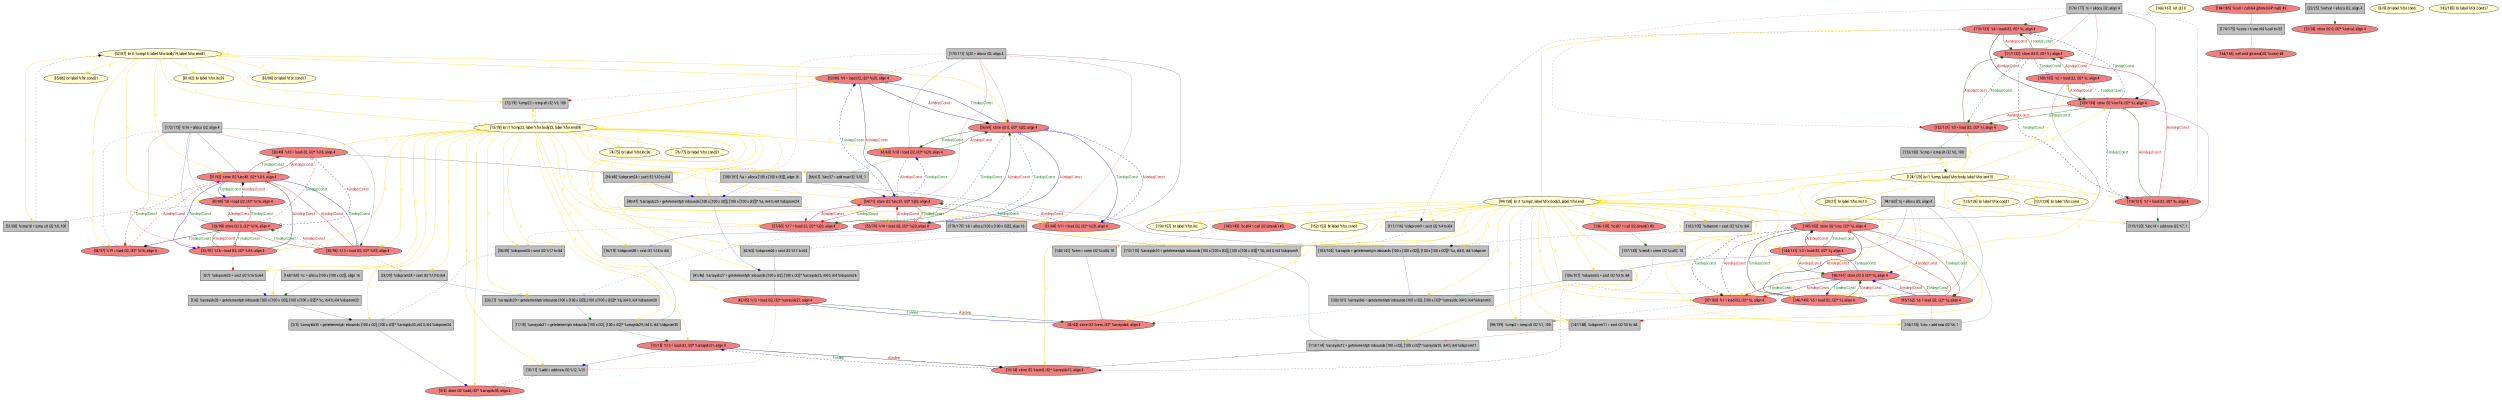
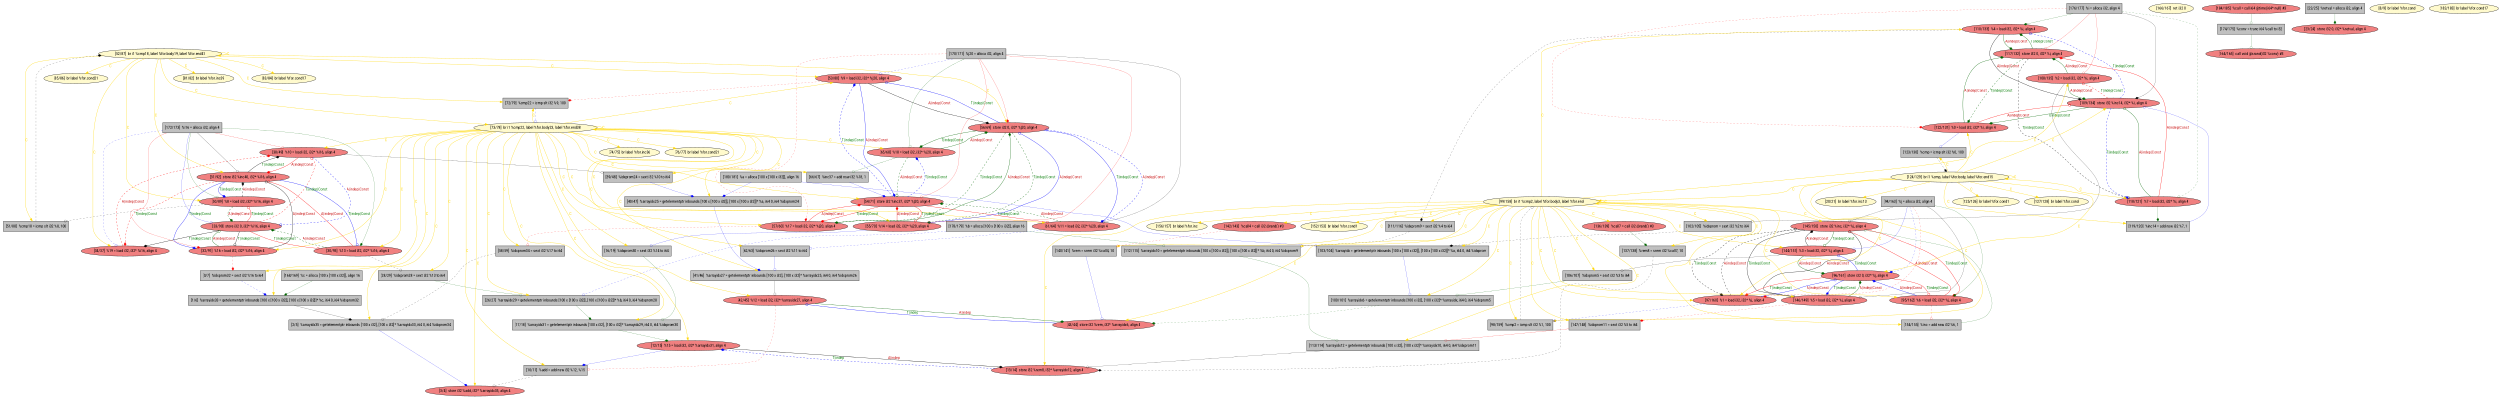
edge "[117/132]  store i32 0, i32* %i, align 4" -> "[108/135]  %2 = load i32, i32* %i, align 4": removed, label "T|indep|Const"
edge "[31/92]  store i32 %inc40, i32* %i16, align 4" -> "[38/49]  %10 = load i32, i32* %i16, align 4": color red -> black
edge "[34/37]  %19 = load i32, i32* %i16, align 4" -> "[31/92]  store i32 %inc40, i32* %i16, align 4": now "[34/37]  %19 = load i32, i32* %i16, align 4" -> "[38/49]  %10 = load i32, i32* %i16, align 4"
